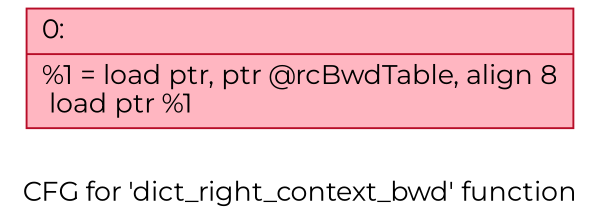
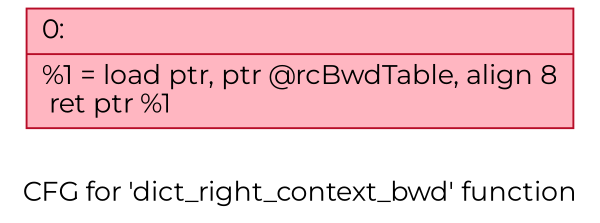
node "0:": text "load ptr %1" -> "ret ptr %1"
